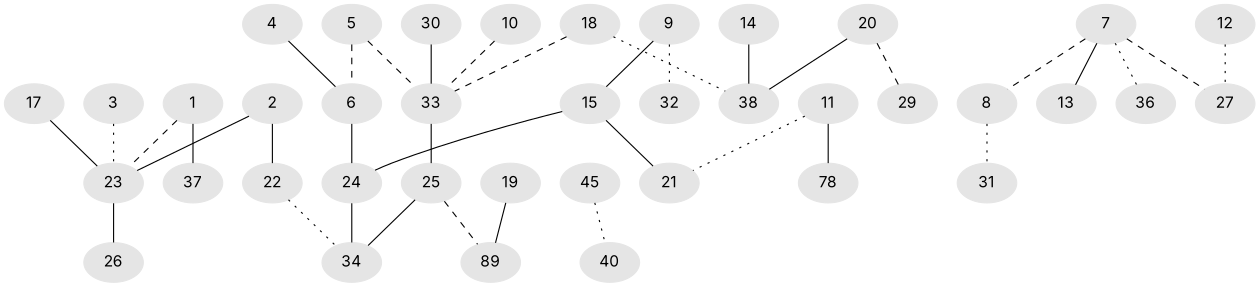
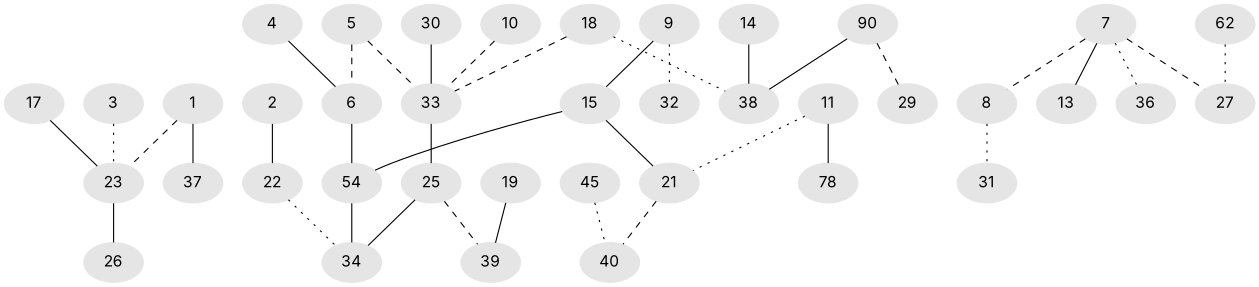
node "20": label "20" -> "90"
node "12": label "12" -> "62"
edge "2" -- "23": removed
node "24": label "24" -> "54"
edge "21" -- "40": added
node "89": label "89" -> "39"
